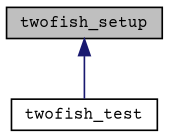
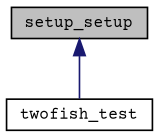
node "twofish_setup": label "twofish_setup" -> "setup_setup"
